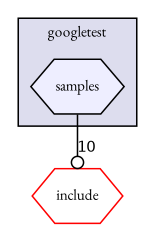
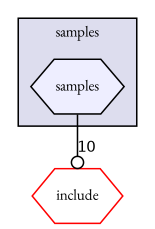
cluster "googletest": label "googletest" -> "samples"
